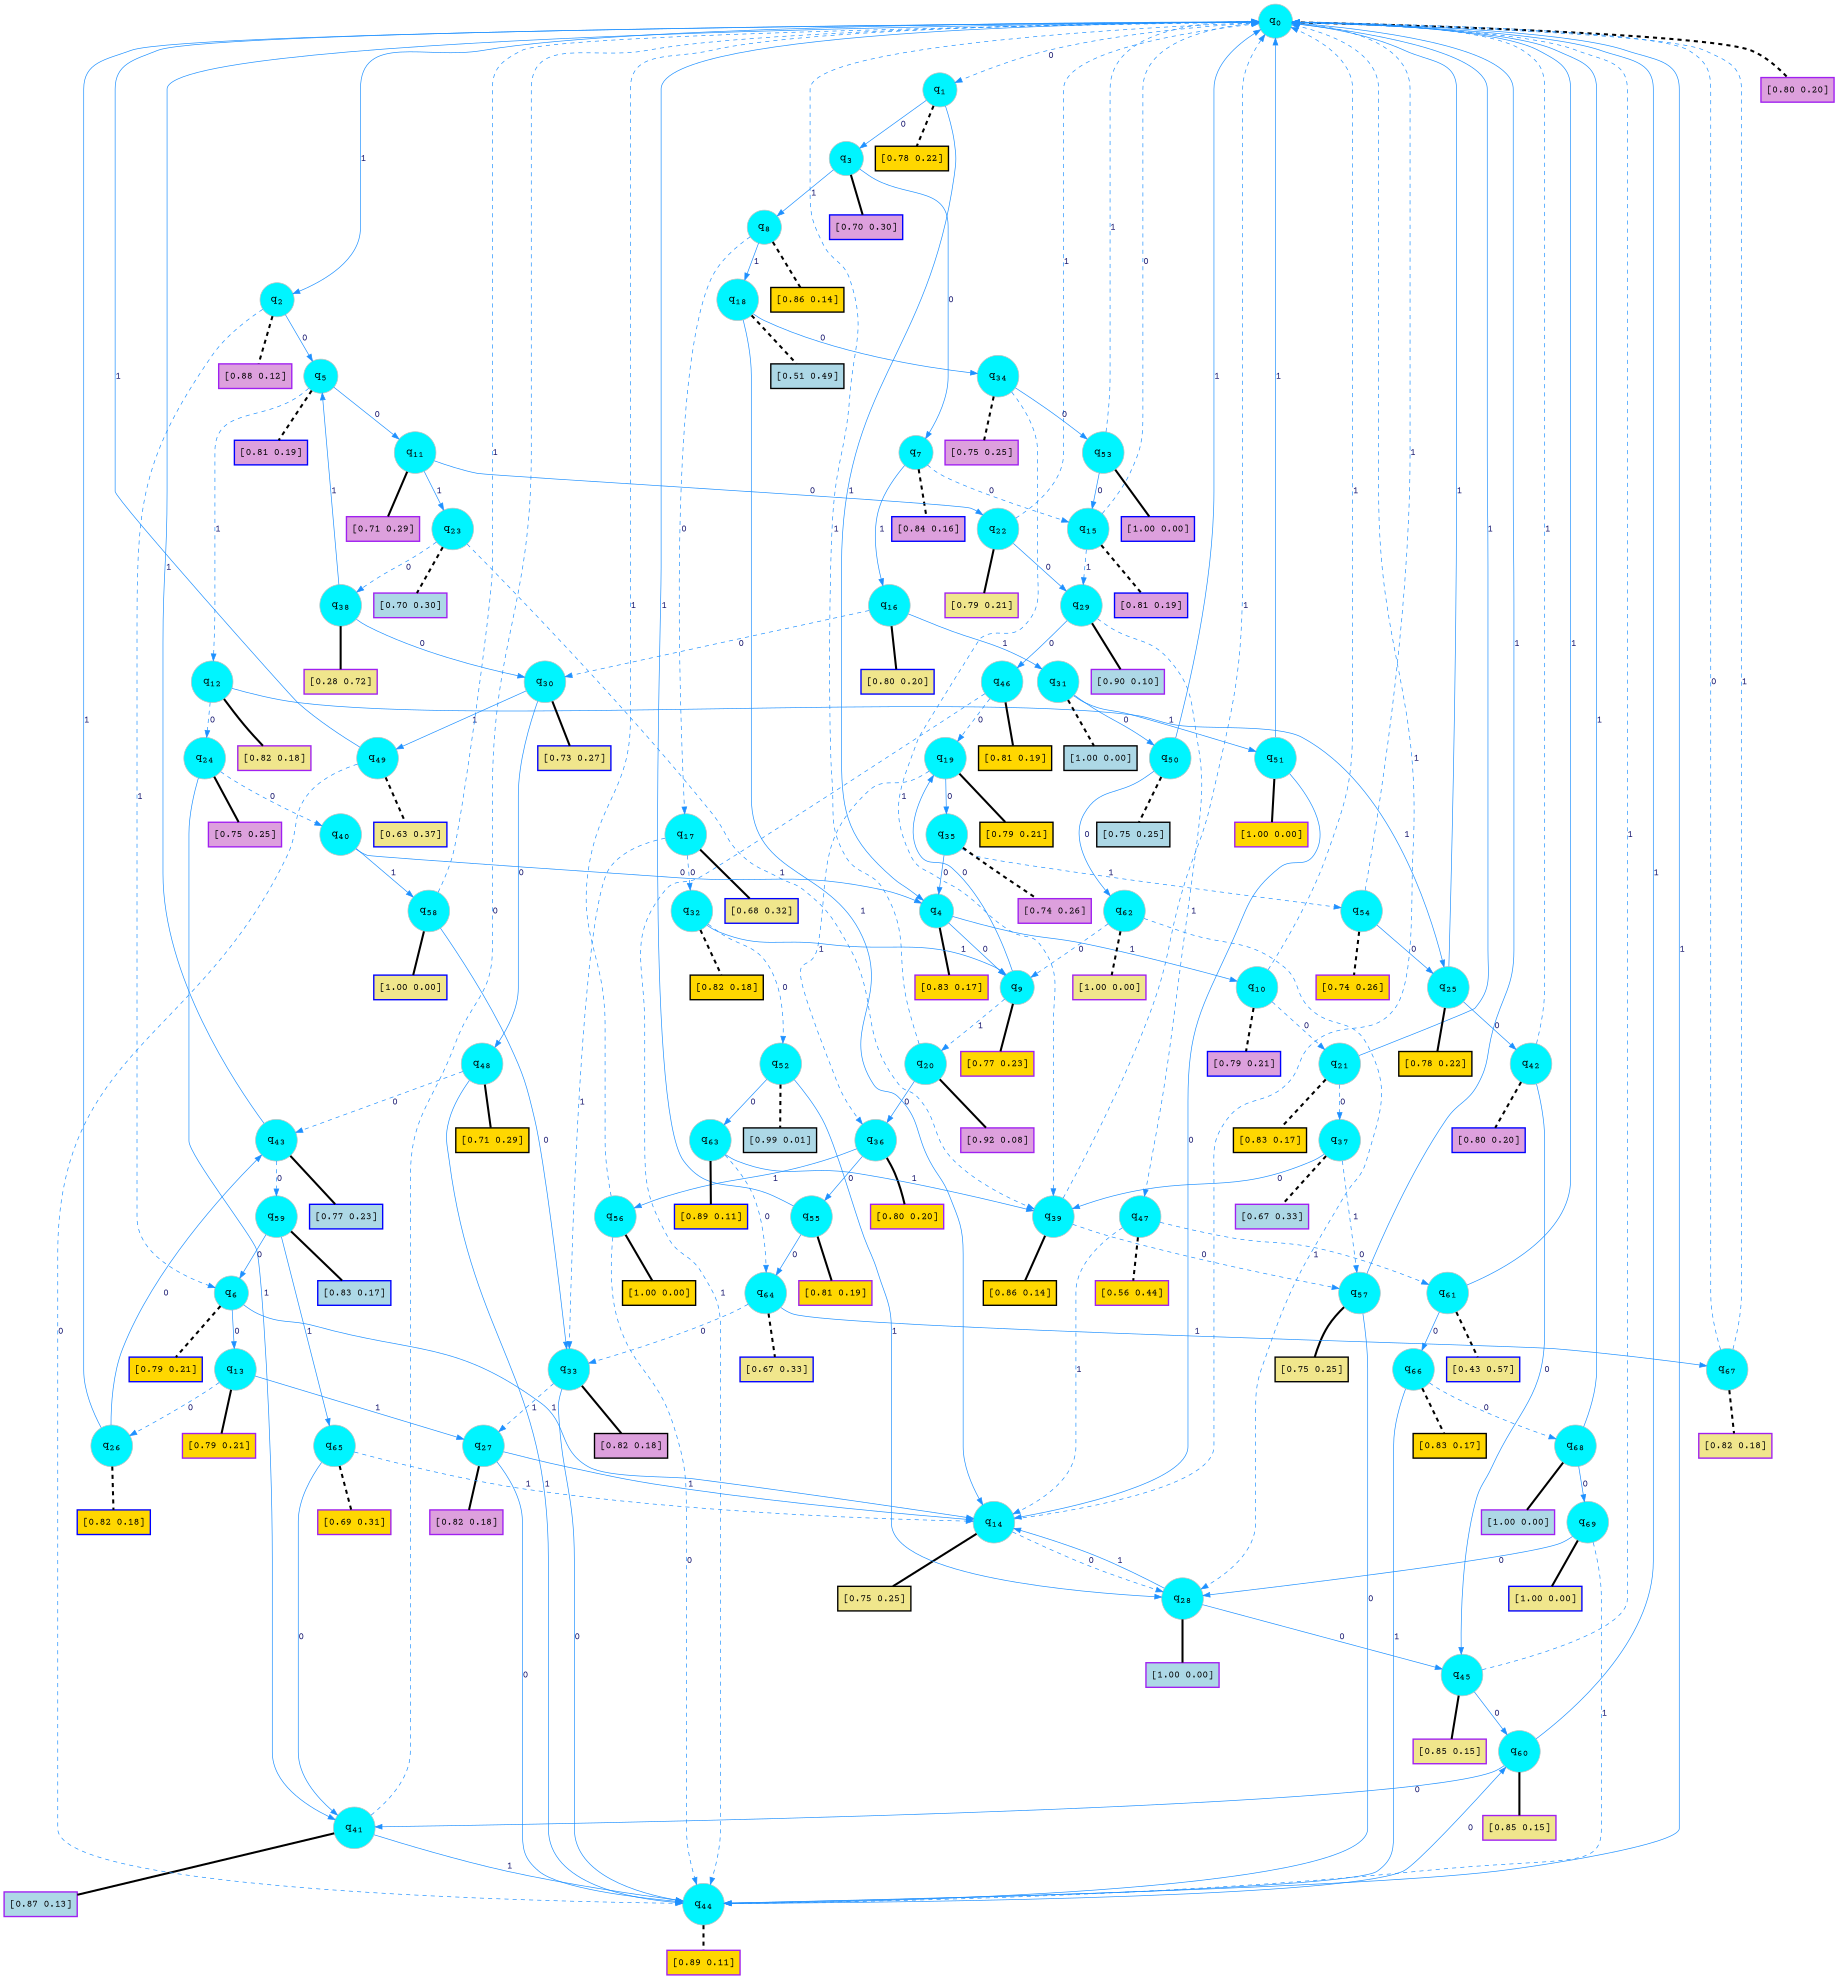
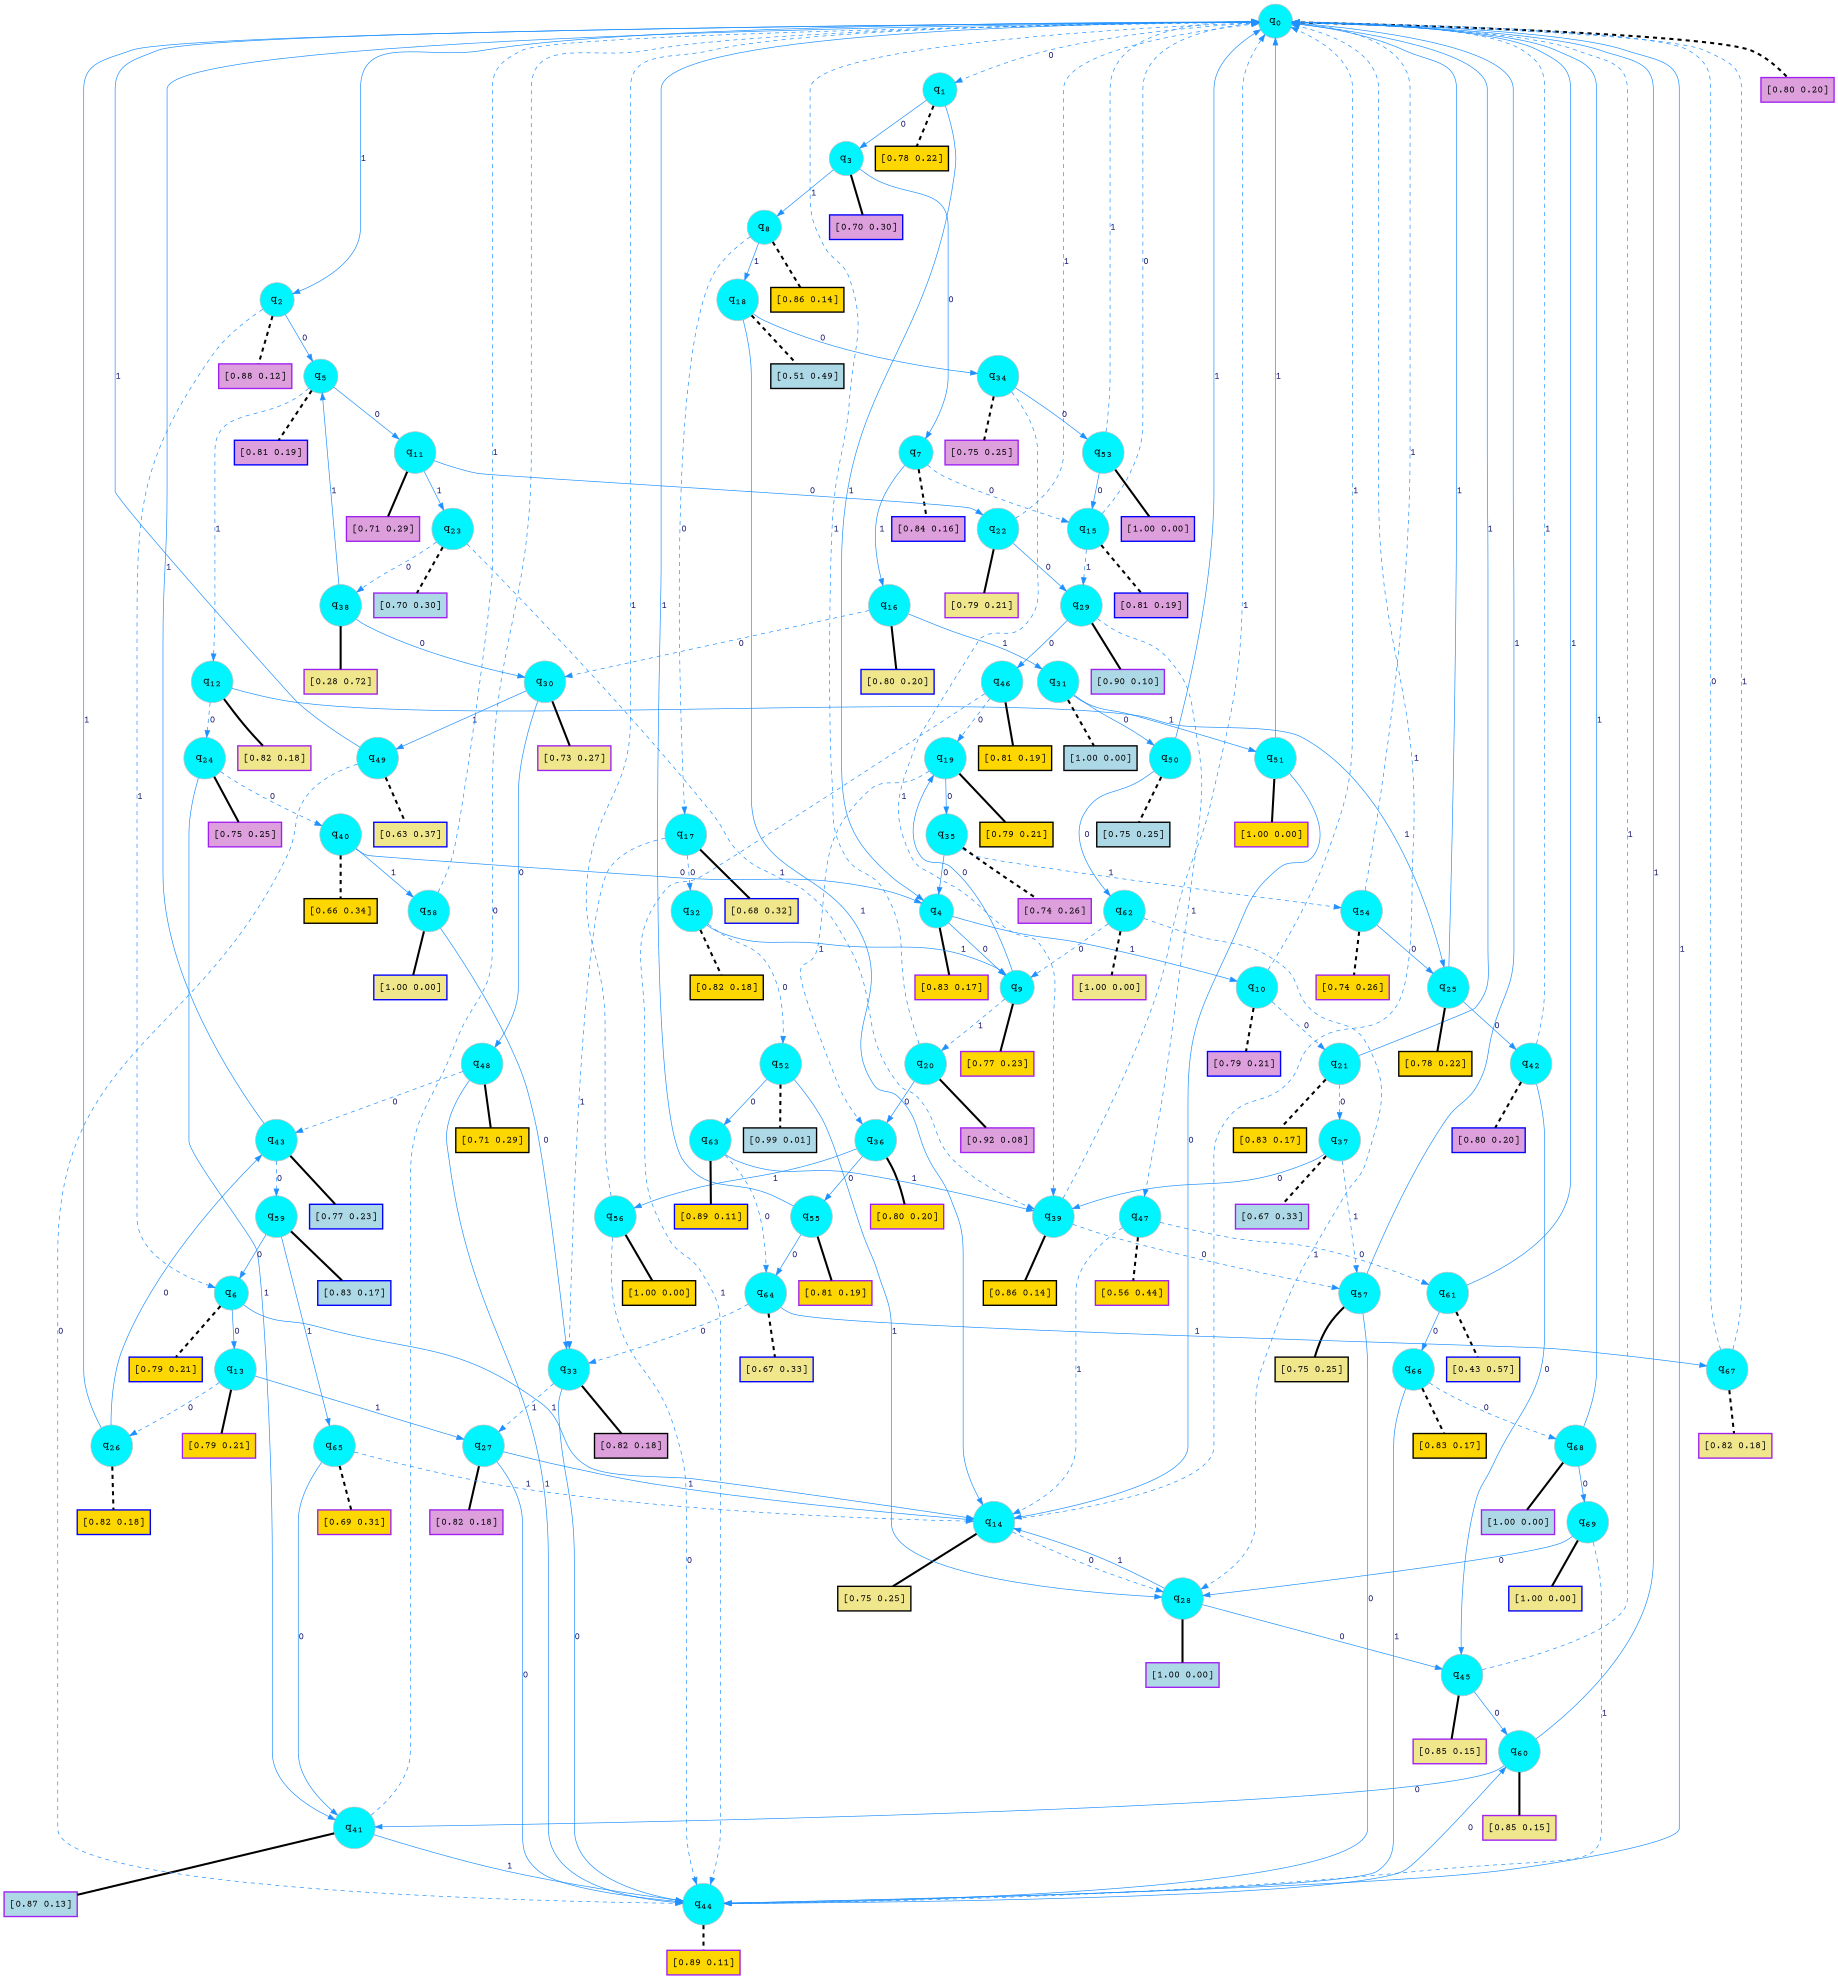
node "[0.73 0.27]": color blue -> purple
node "[0.66 0.34]": added
